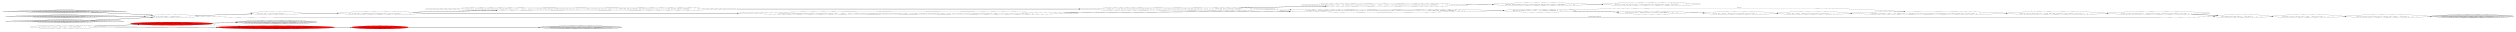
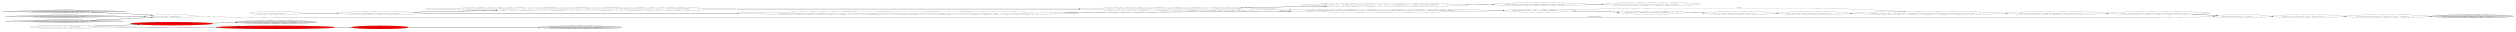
edge "long defaultApiTimeout = 60000@@@3@@@['1', '1', '1']" -> "MockTime time = new MockTime()@@@4@@@['1', '1', '1']": removed
